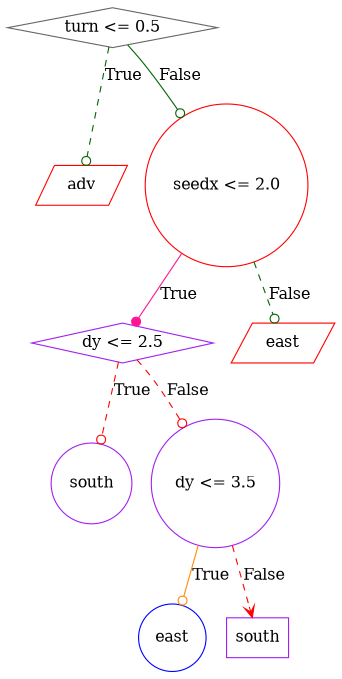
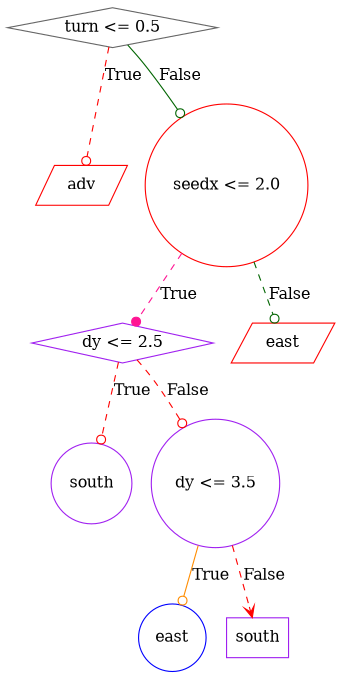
edge "turn <= 0.5" -> "adv": color darkgreen -> red
edge "seedx <= 2.0" -> "dy <= 2.5": style solid -> dashed
